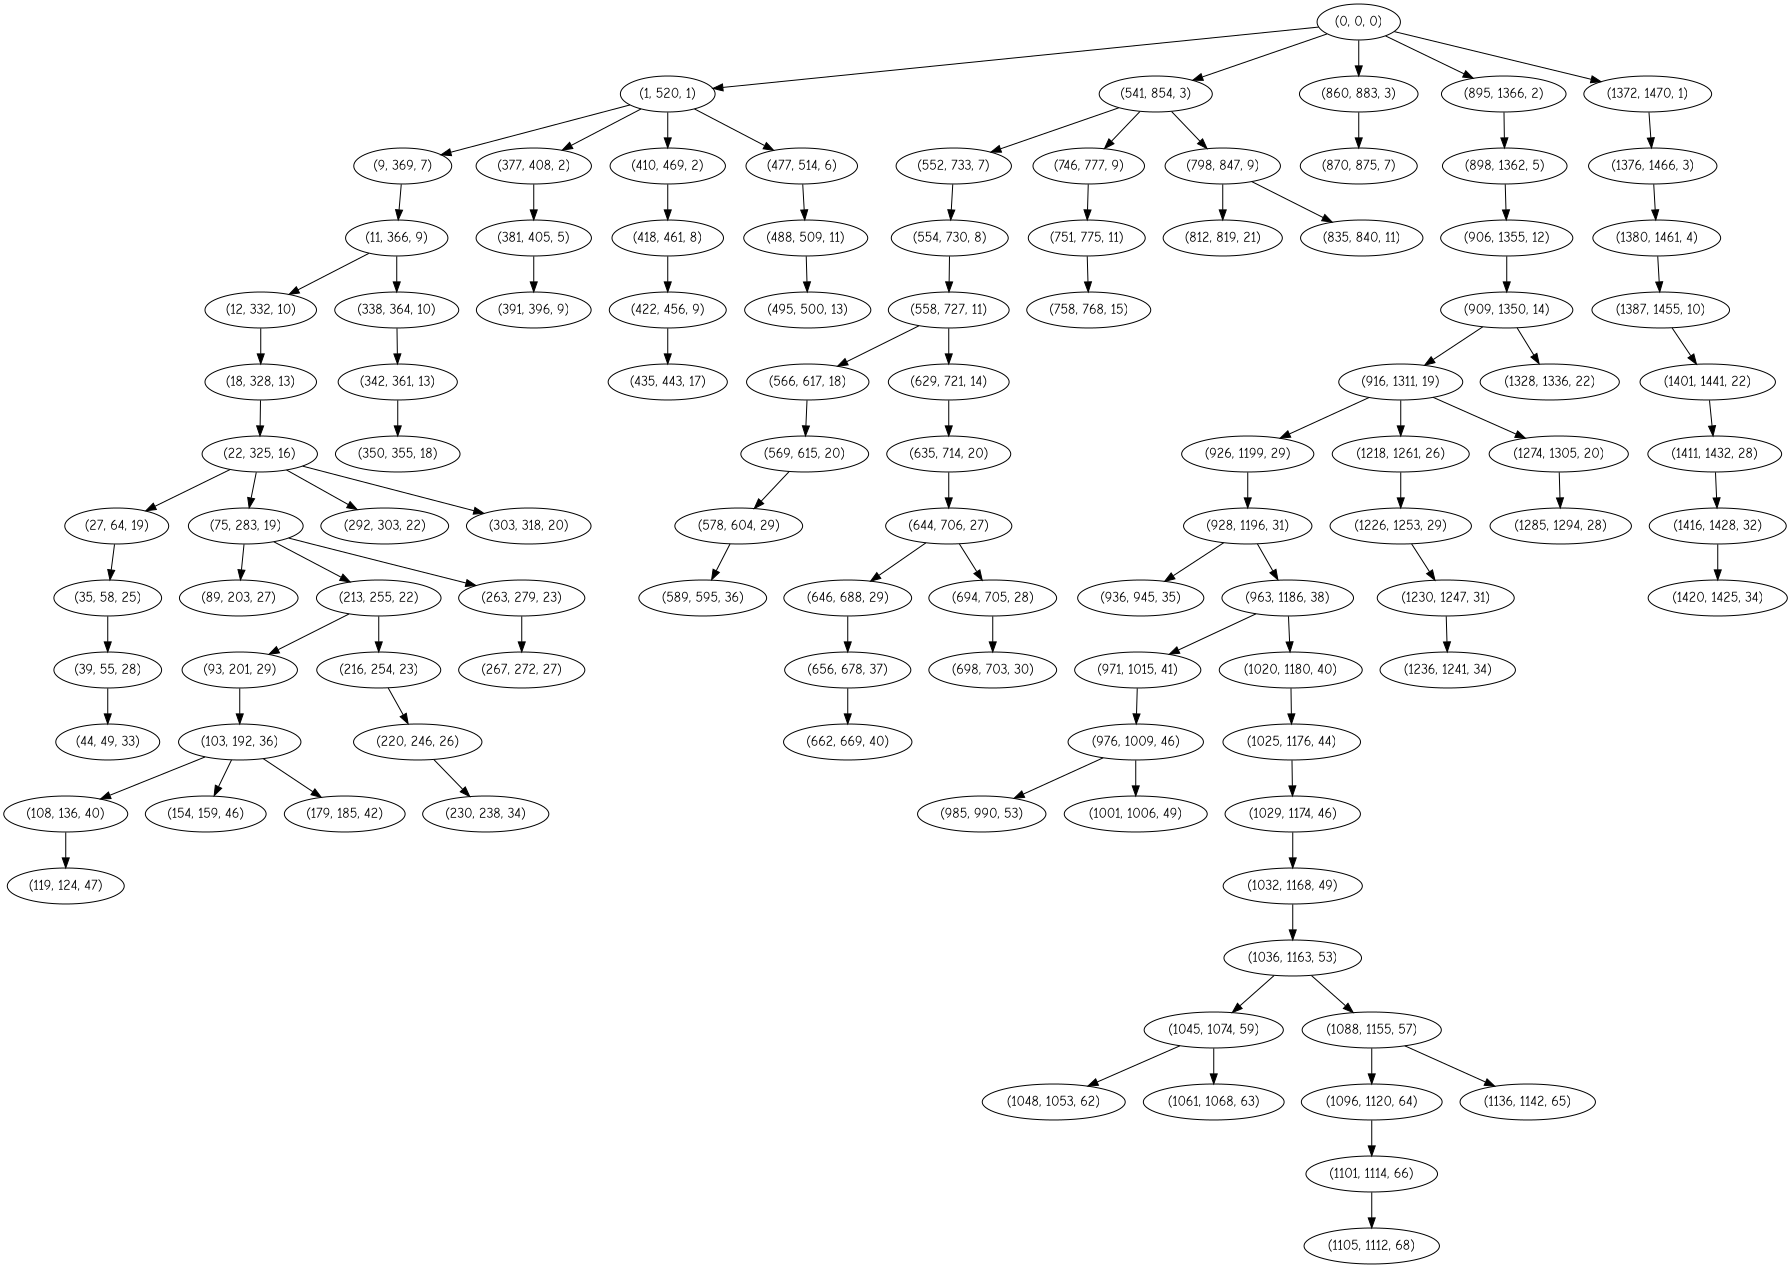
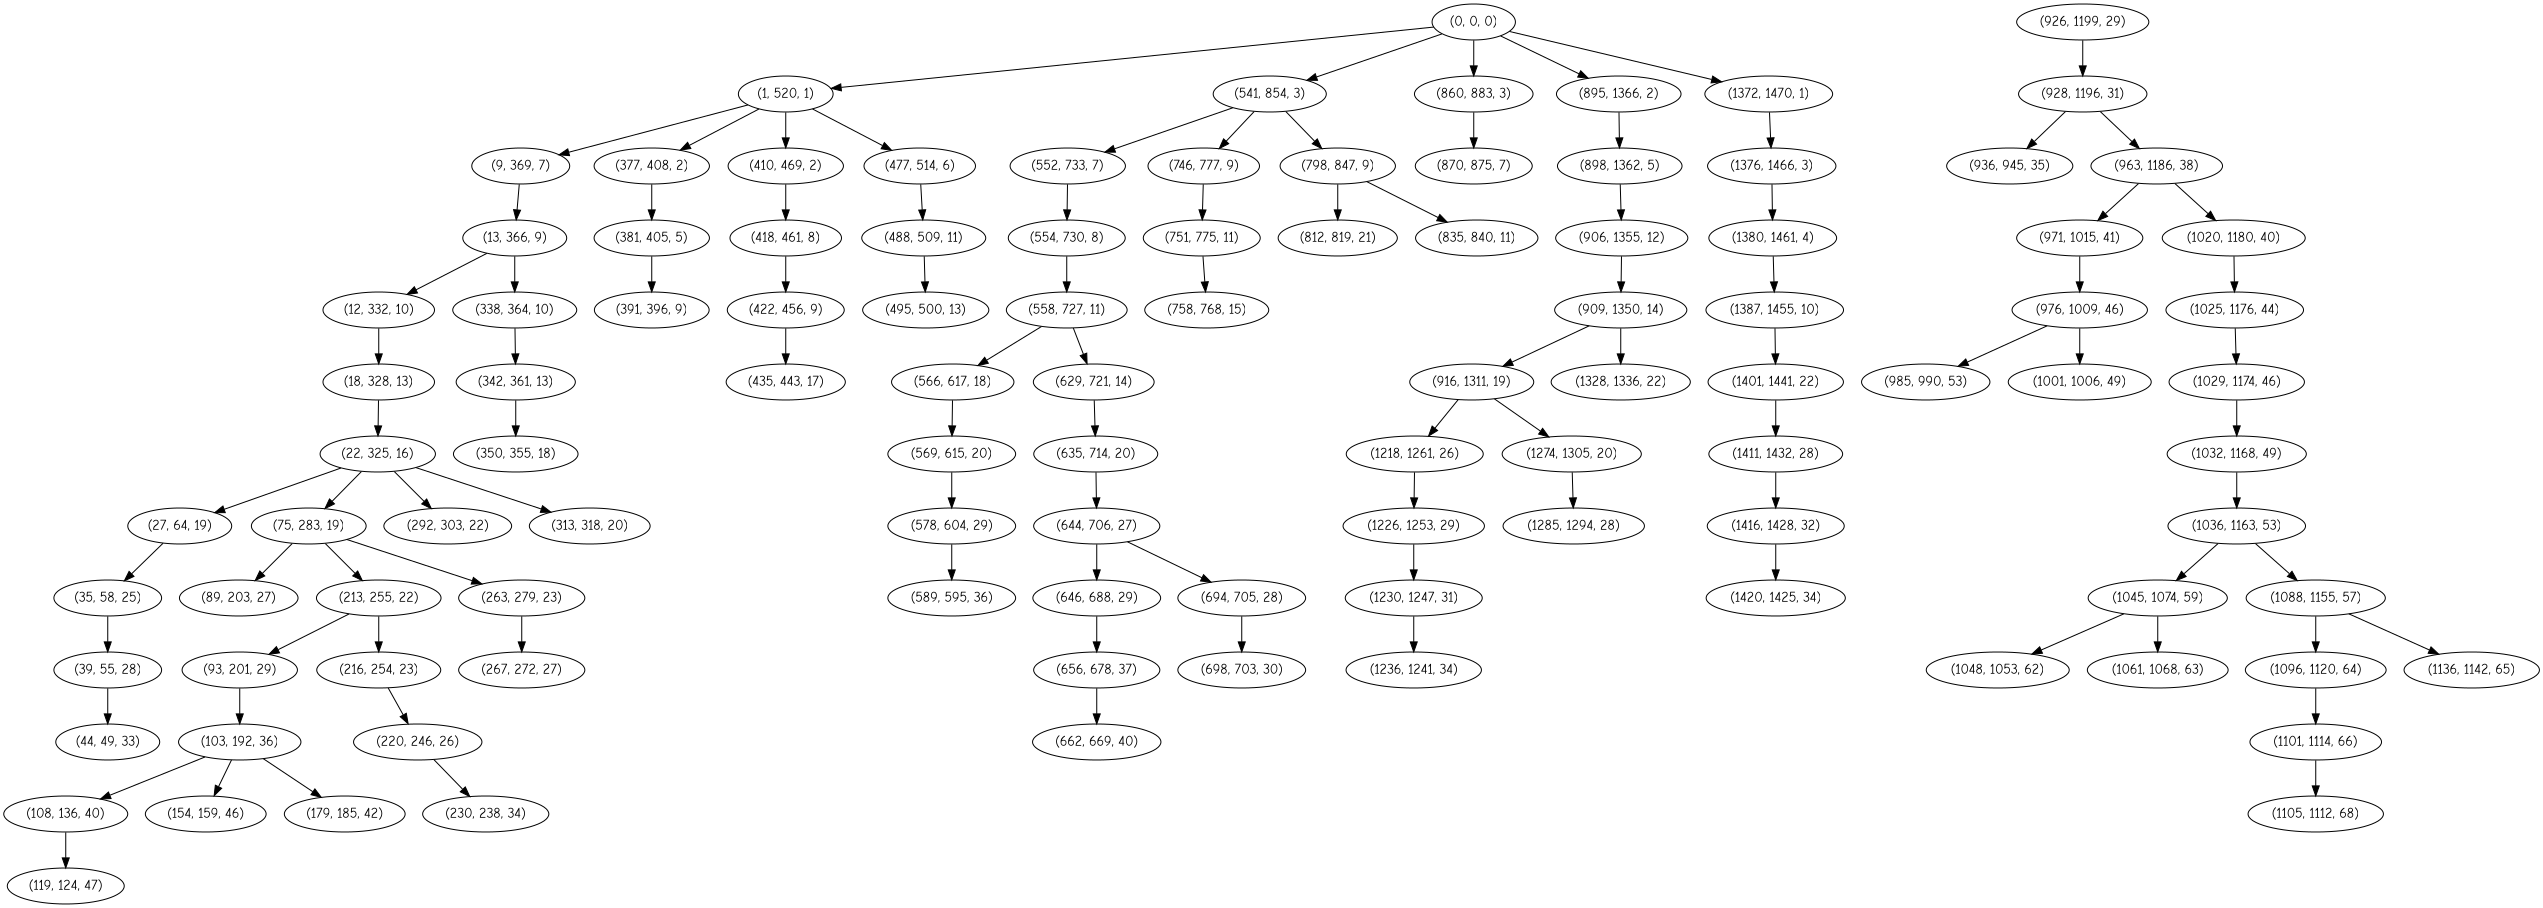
node "(11, 366, 9)": label "(11, 366, 9)" -> "(13, 366, 9)"
edge "(916, 1311, 19)" -> "(926, 1199, 29)": removed
node "(303, 318, 20)": label "(303, 318, 20)" -> "(313, 318, 20)"
